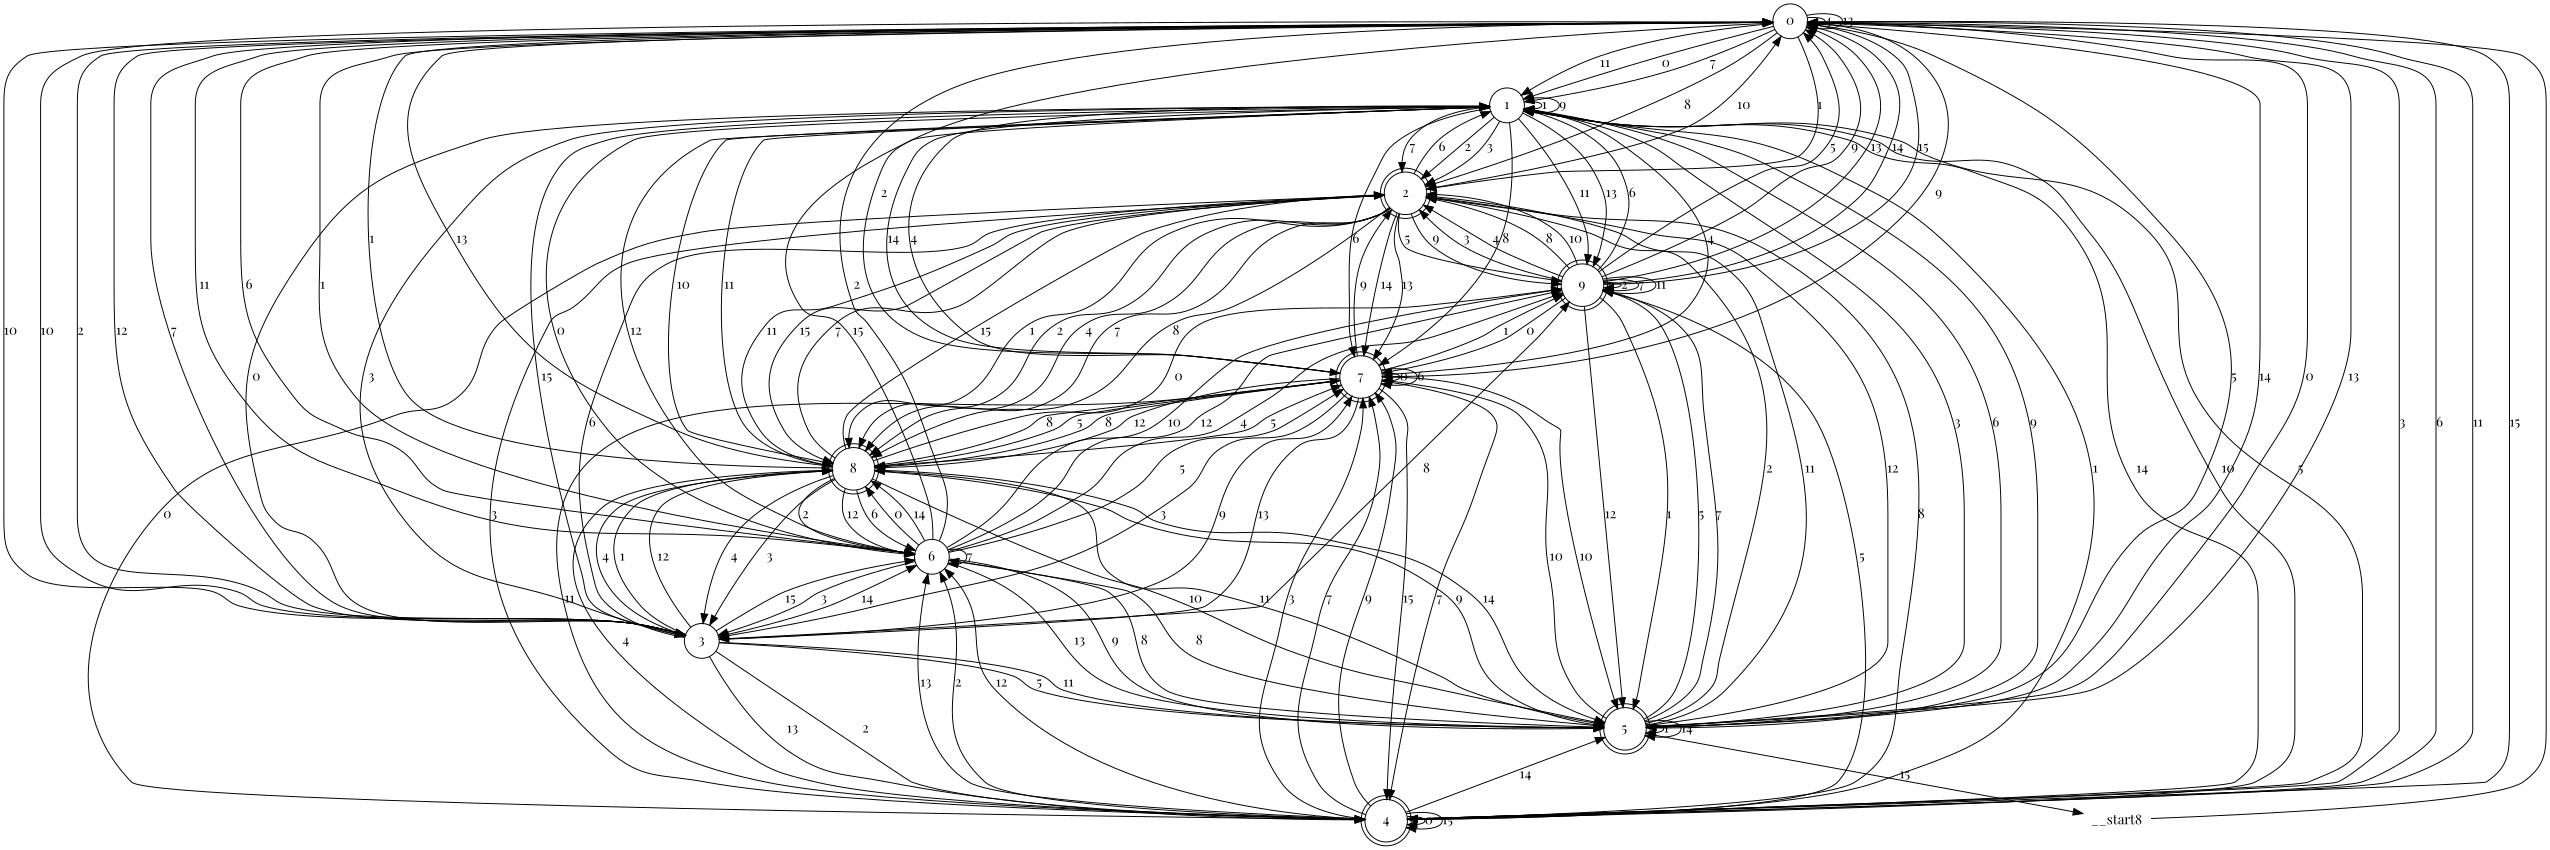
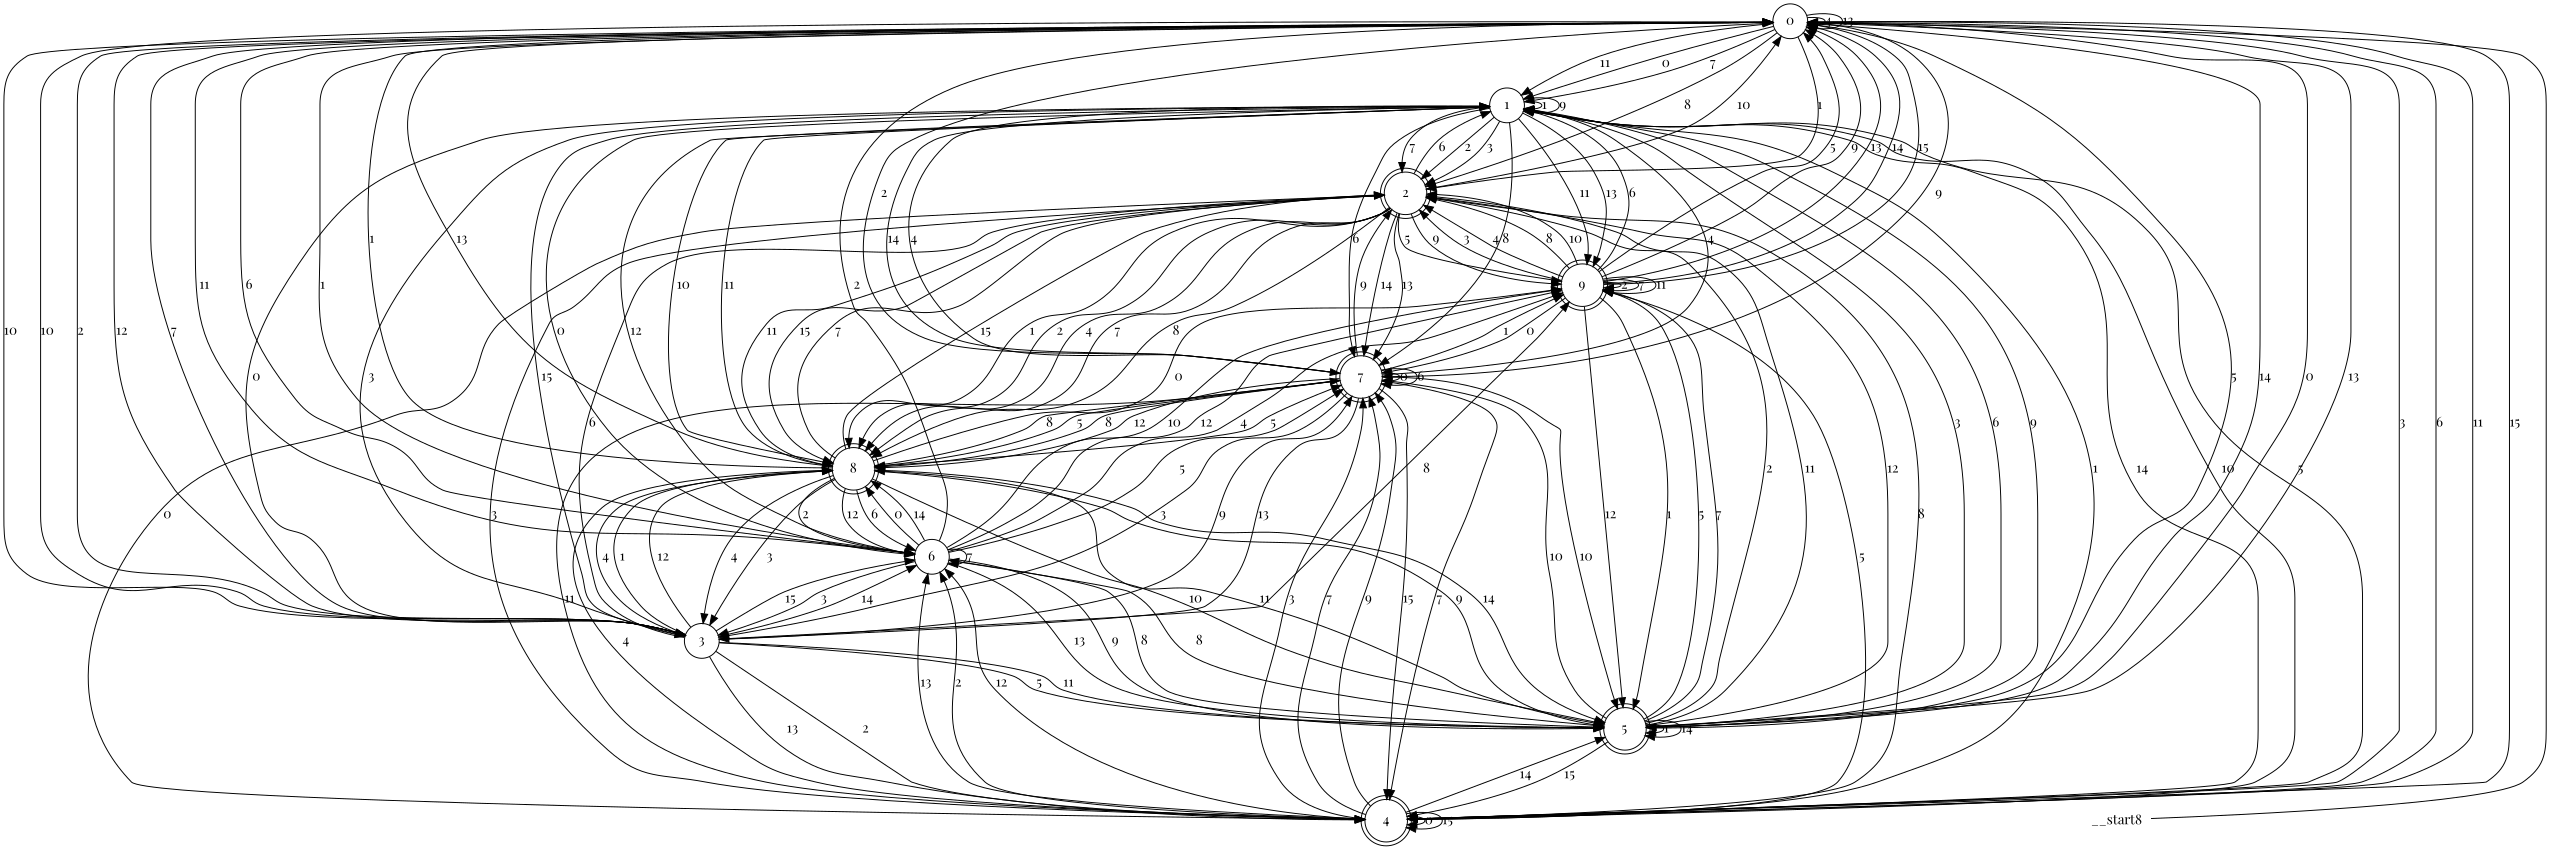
edge "6" -> "1": removed, label "15"
edge "5" -> "__start8": now "5" -> "4"
